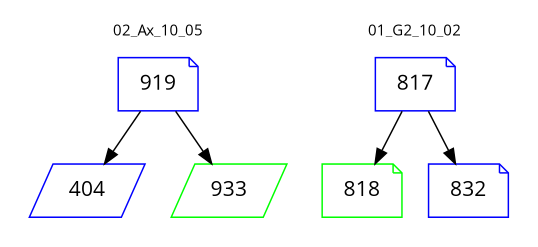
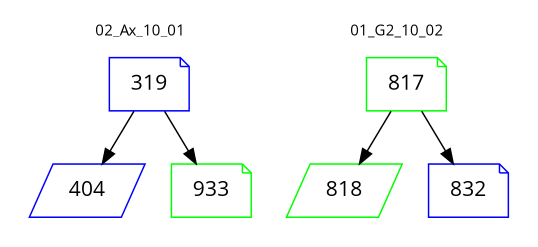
cluster "02_Ax_10_05": label "02_Ax_10_05" -> "02_Ax_10_01"
node "919": label "919" -> "319"
node "817": color blue -> green
node "933": shape parallelogram -> note
node "818": shape note -> parallelogram
